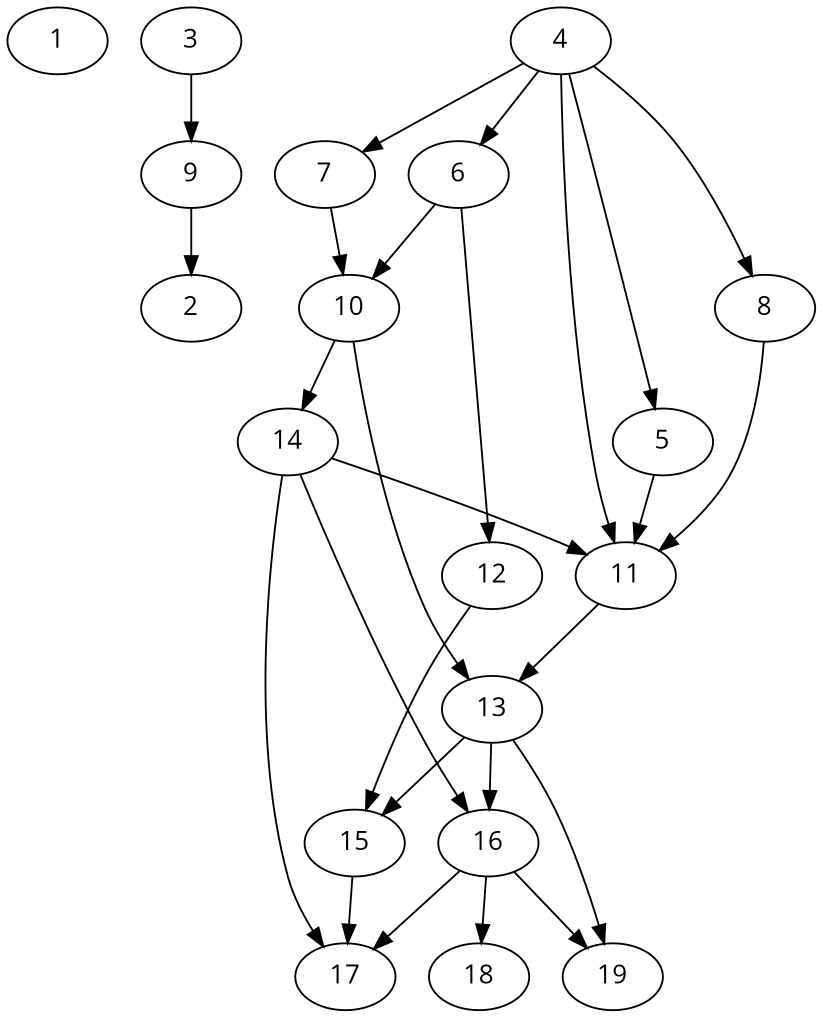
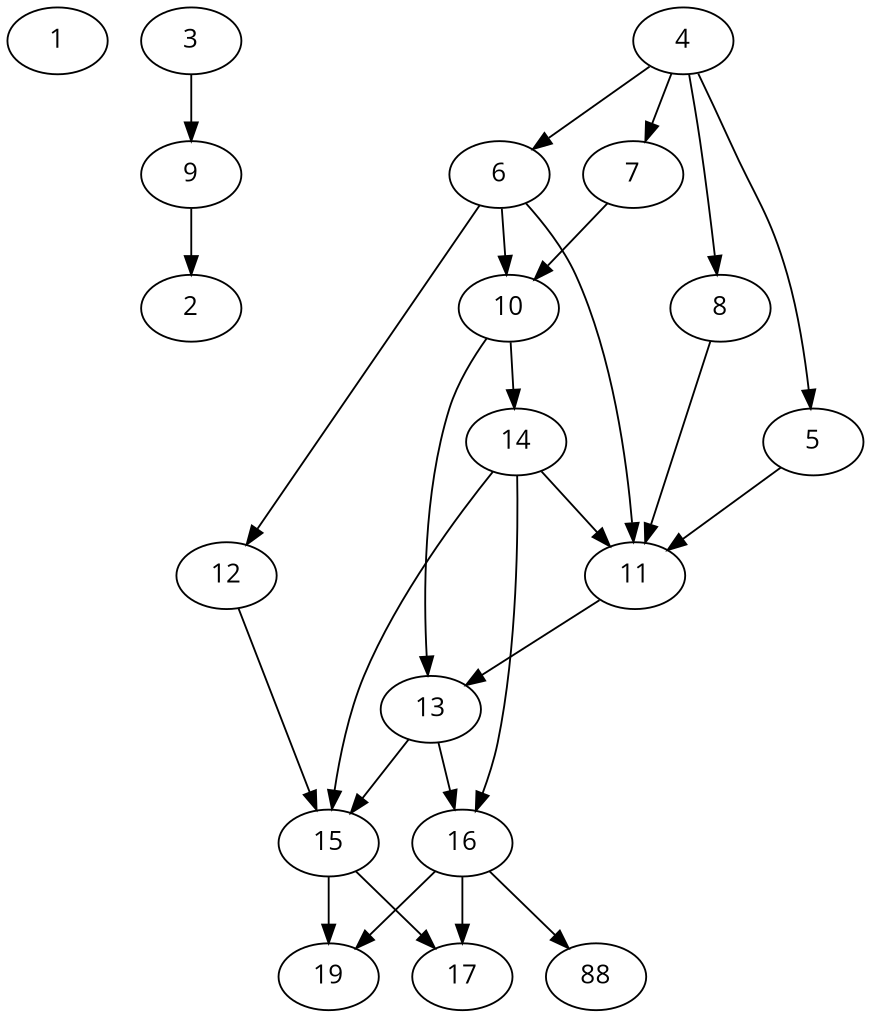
edge "4" -> "11": now "6" -> "11"
edge "14" -> "17": now "14" -> "15"
edge "13" -> "19": now "15" -> "19"
node "18": label "18" -> "88"
